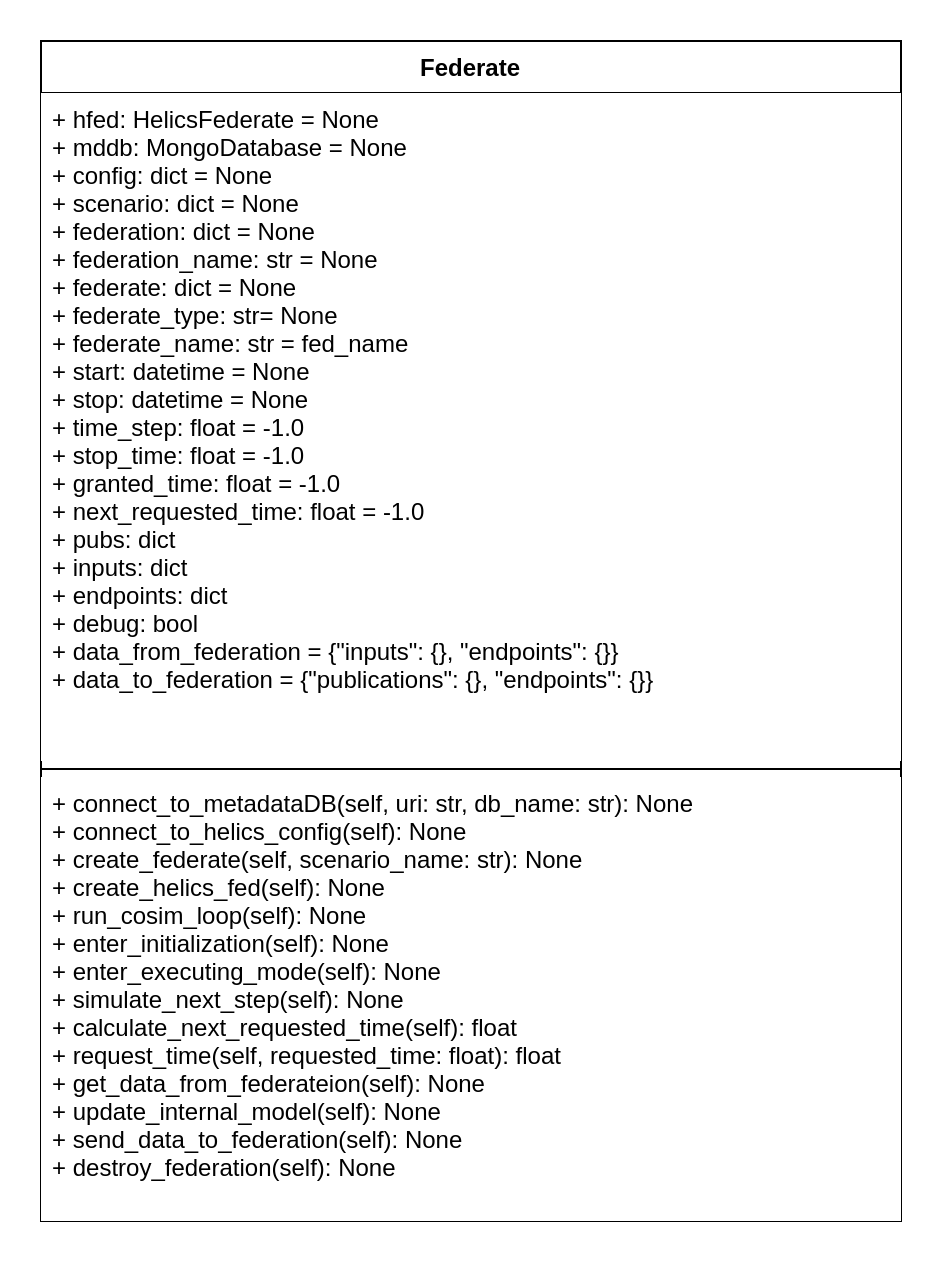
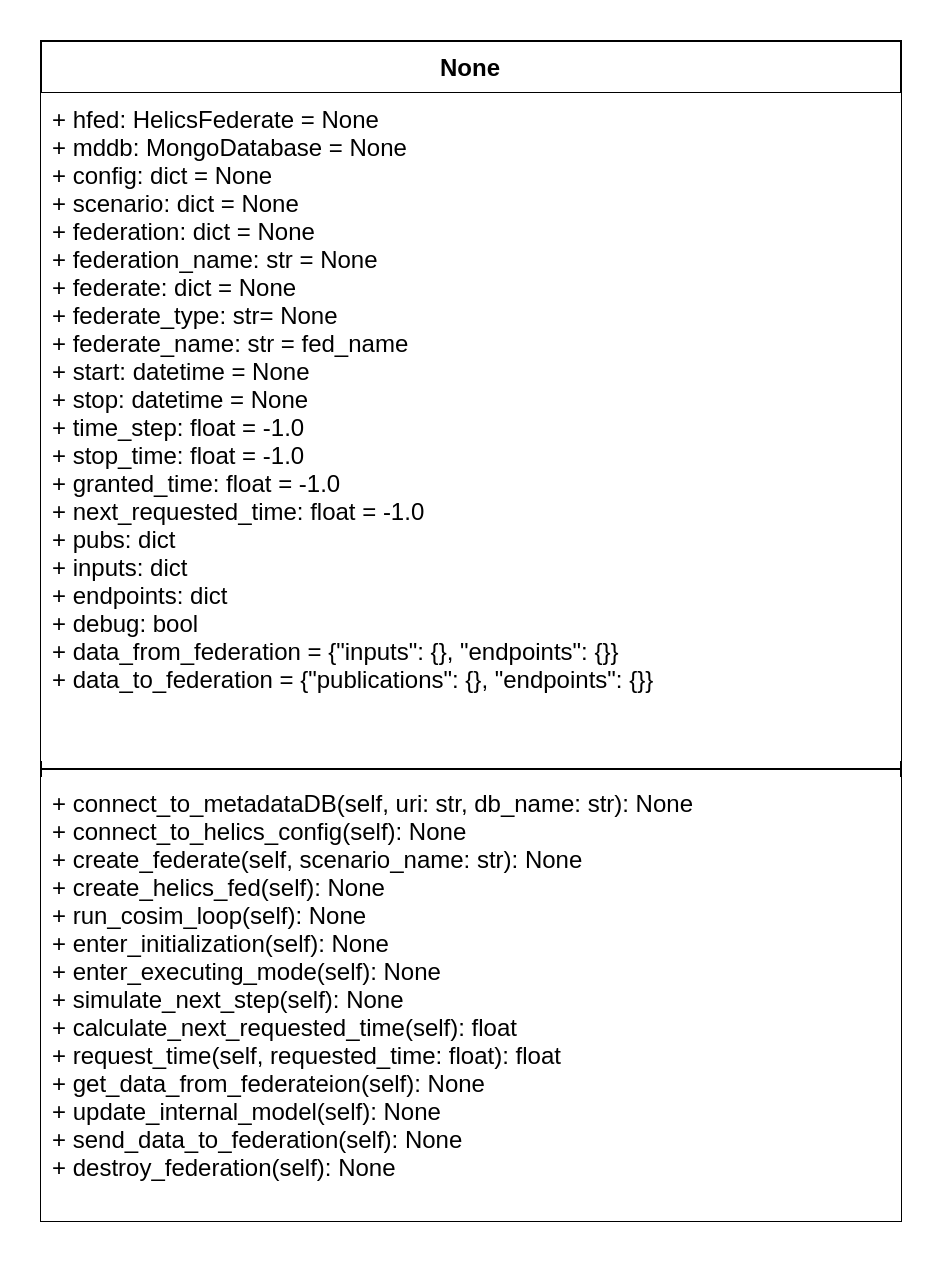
node "Federate": label "Federate" -> "None"
